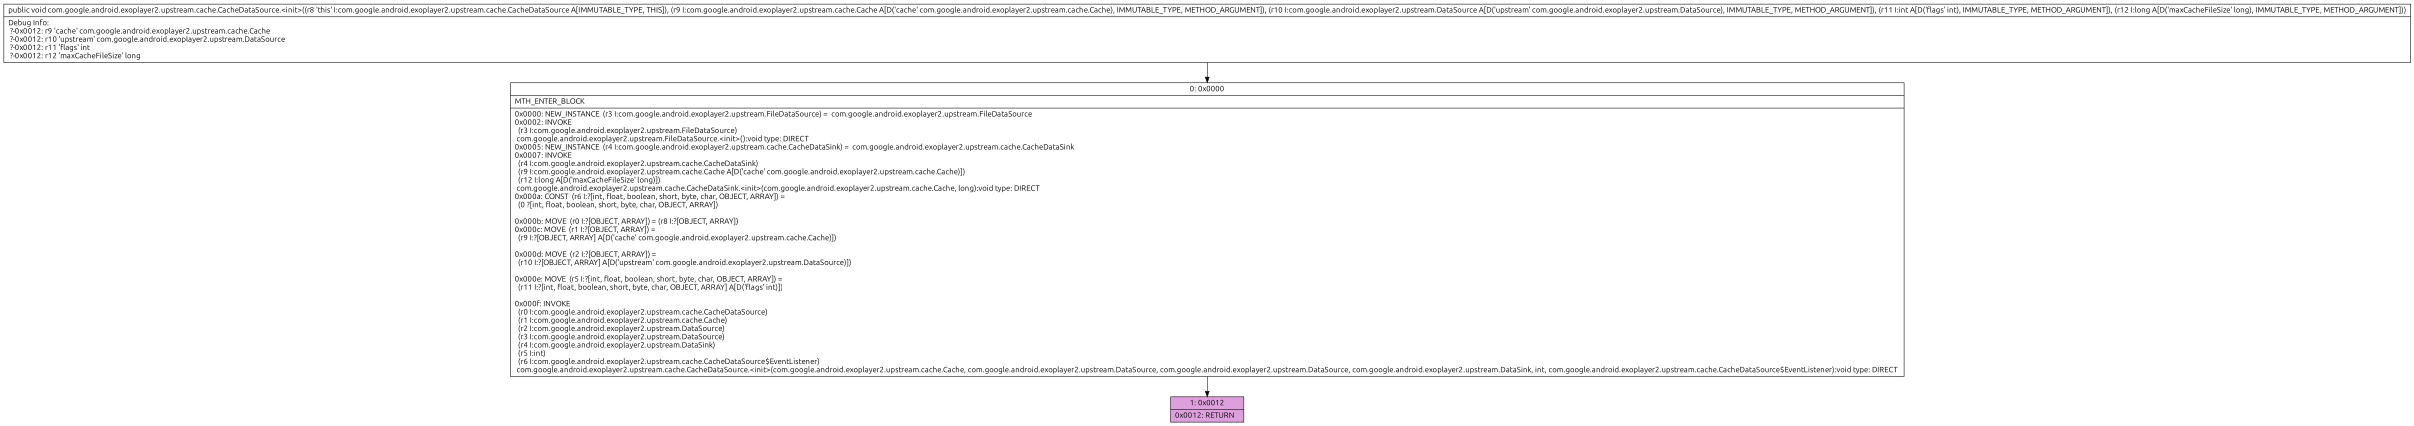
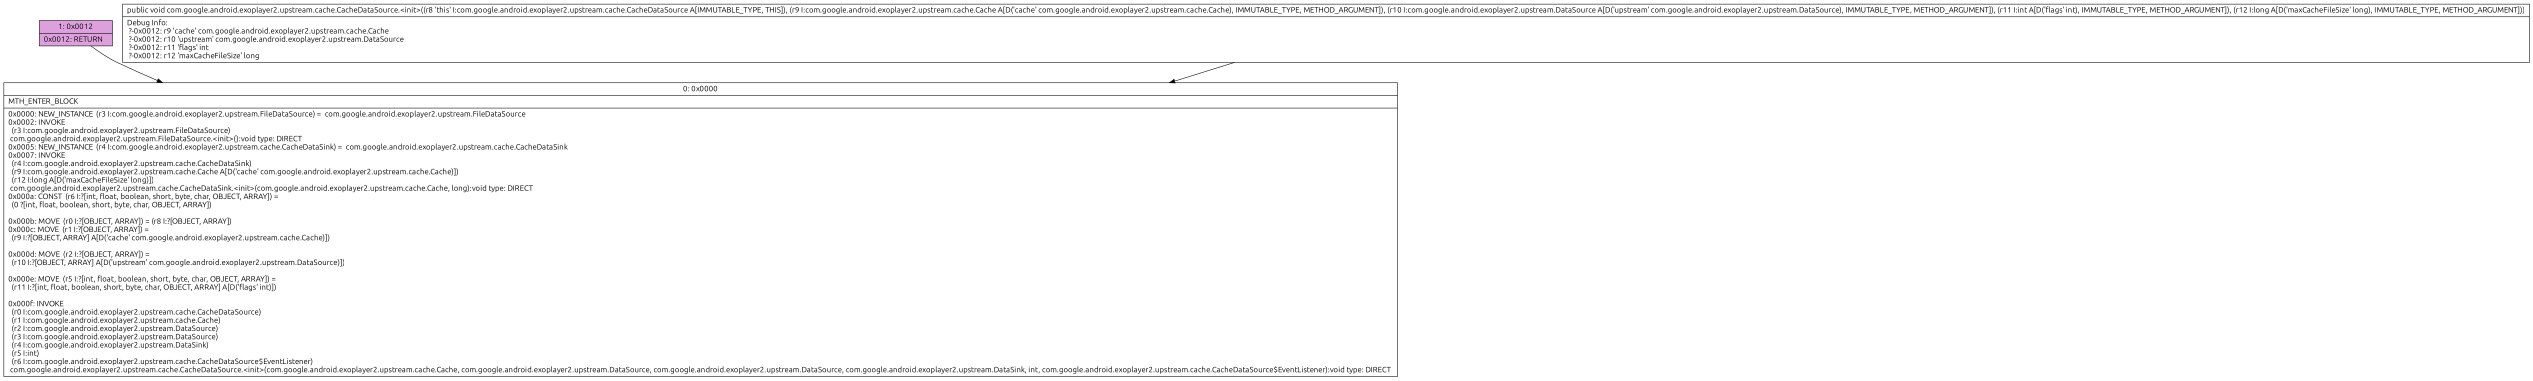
edge "0: 0x0000" -> "1: 0x0012": reversed
